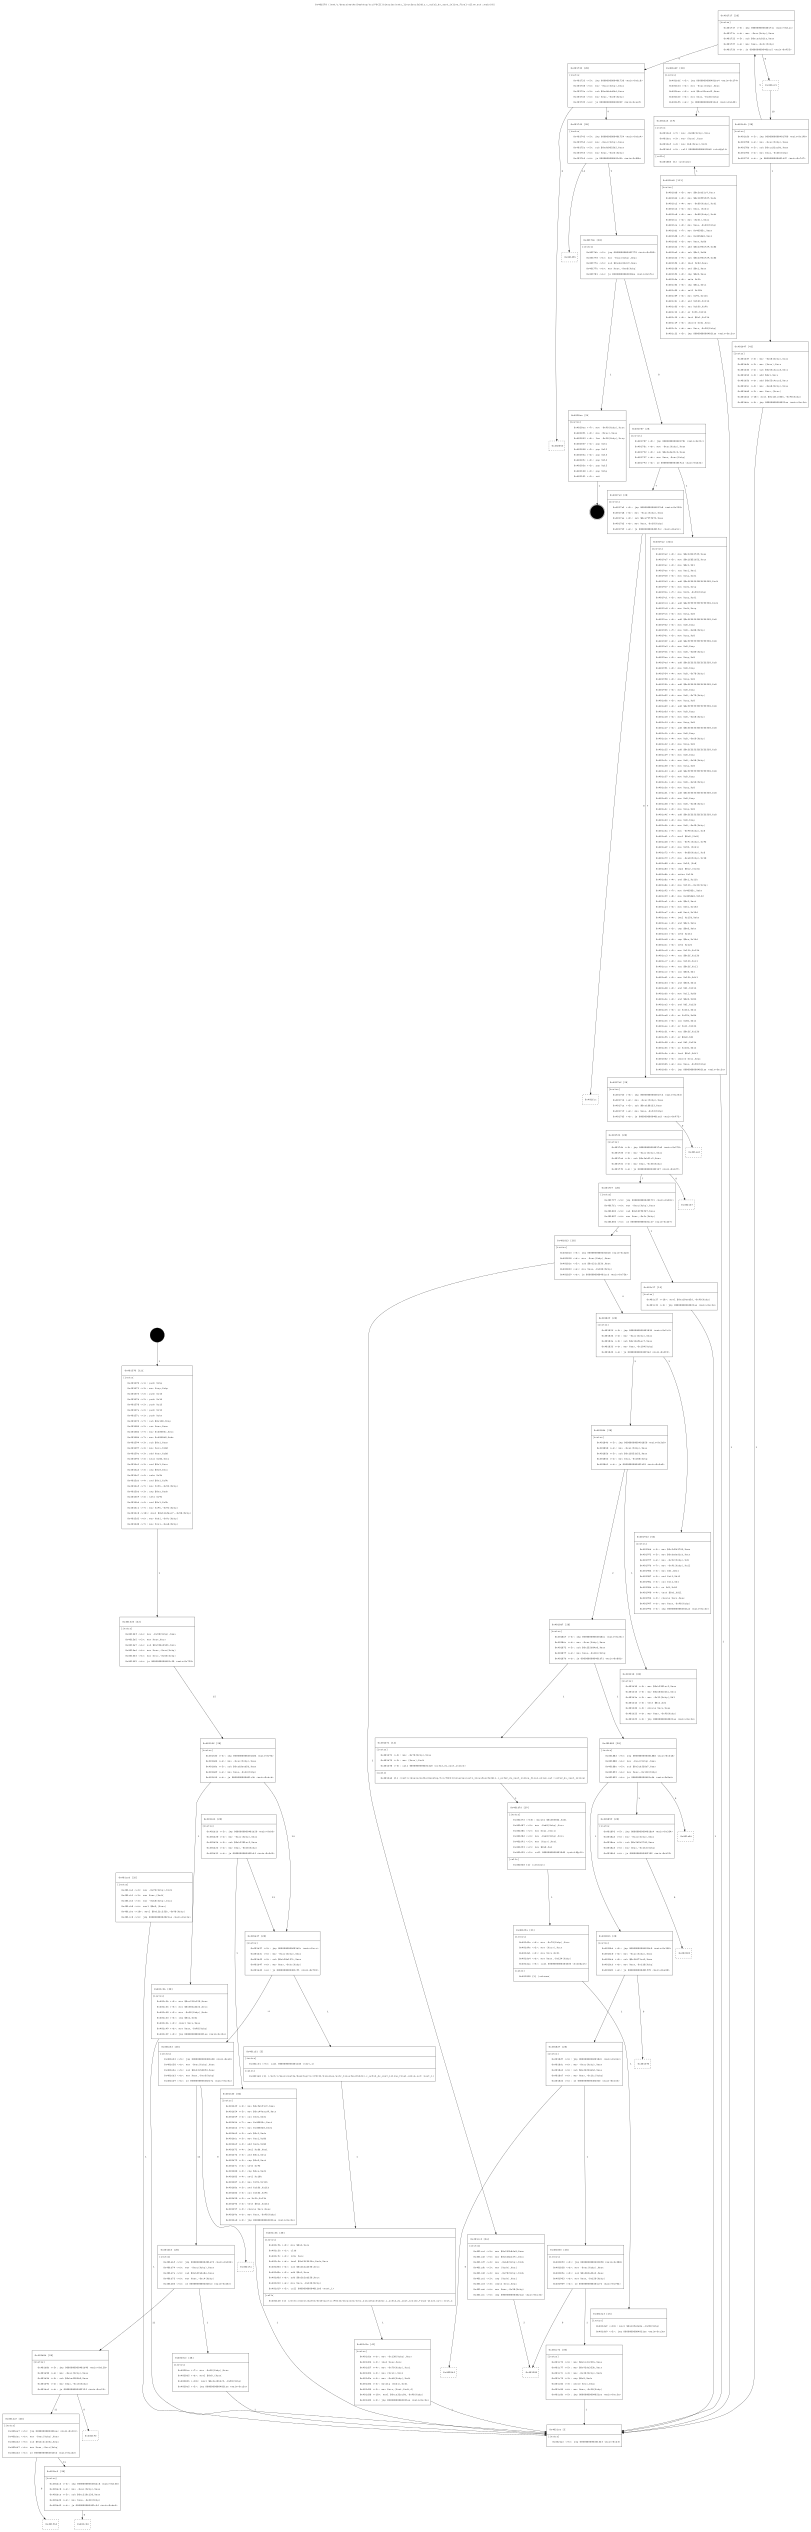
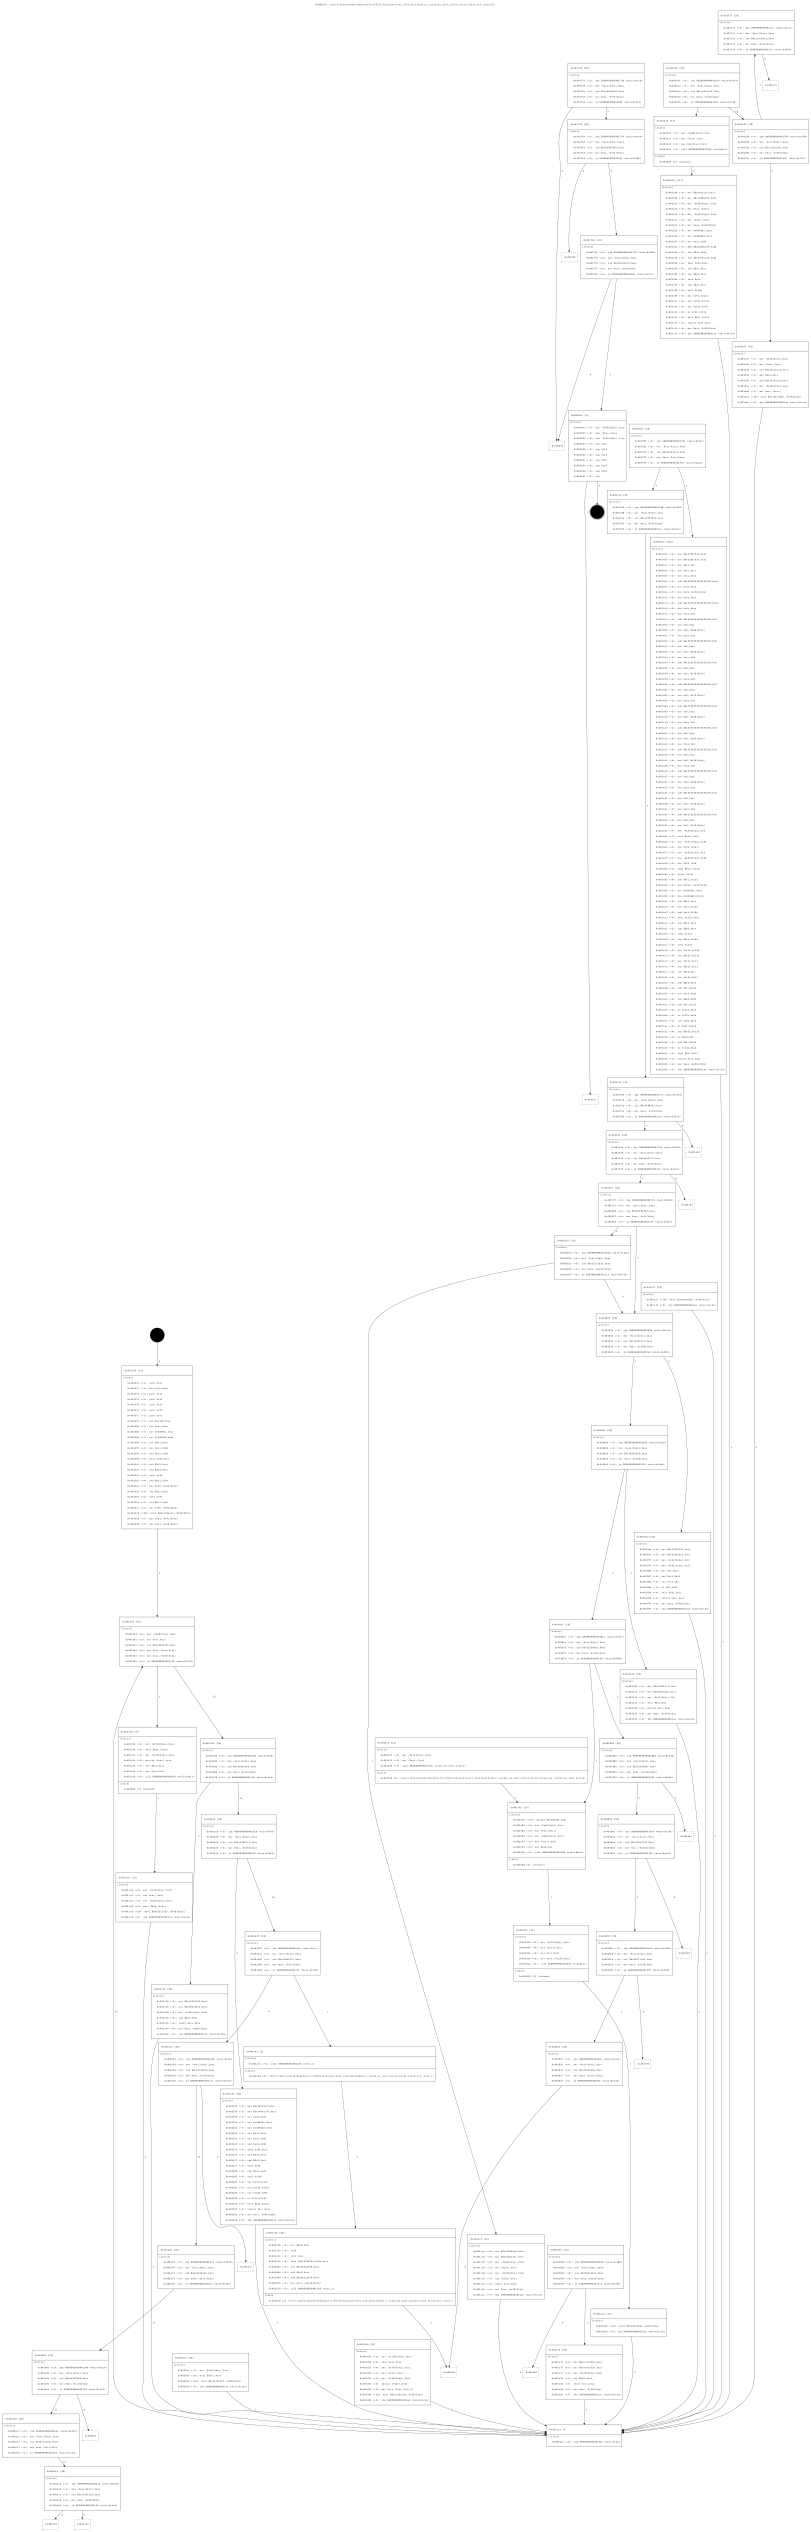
edge "0x401717 [28]" -> "0x401733 [28]": removed, label "9"
edge "0x401ec5" -> "0x4016fb [28]": now "0x4016df [28]" -> "0x4016fb [28]"
edge "0x40174f [28]" -> "0x401dfb": label " 14" -> " 0"
edge "0x401bb8 [111]" -> "0x401ba5 [19]": reversed
edge "0x40176b [28]" -> "0x401787 [28]": now "0x40176b [28]" -> "0x40205f"
edge "0x4017a3 [28]" -> "0x401fcc": now "0x4020ea [24]" -> "0x401fcc"
edge "0x4017bf [28]" -> "0x4017db [28]": added, label "7"
edge "0x4017f7 [28]" -> "0x401c27 [15]": now "0x4017f7 [28]" -> "0x40182f [28]"
edge "0x401867 [28]" -> "0x401d71 [12]": now "0x401867 [28]" -> "0x401d7d [29]"
node "0x401c90 [29]": added
edge "0x4015ff [28]" -> "0x401637 [28]": now "0x4015ff [28]" -> "0x40161b [28]"
edge "0x401883 [28]" -> "0x4018bb [28]": now "0x40189f [28]" -> "0x4018bb [28]"
edge "0x40196d [53]" -> "0x4021ae [5]": added, label "1"
edge "0x401b10 [30]" -> "0x4021ae [5]": added, label "1"
edge "0x4018d7 [28]" -> "0x4018f3 [28]": removed, label "1"
edge "0x4021ae [5]" -> "0x4015df [32]": added, label "15"
edge "0x40166f [28]" -> "0x4020ce [28]": removed, label "1"
edge "0x401cf6 [40]" -> "0x401d1e [41]": now "0x401cf6 [40]" -> "0x4020bf"
edge "0x401ccd [36]" -> "0x40190f": now "0x401ccd [36]" -> "0x4021ae [5]"
edge "0x401daf [15]" -> "0x4021ae [5]": added, label "1"
edge "0x4016a7 [28]" -> "0x401fbd": now "0x4016c3 [28]" -> "0x401fbd"
